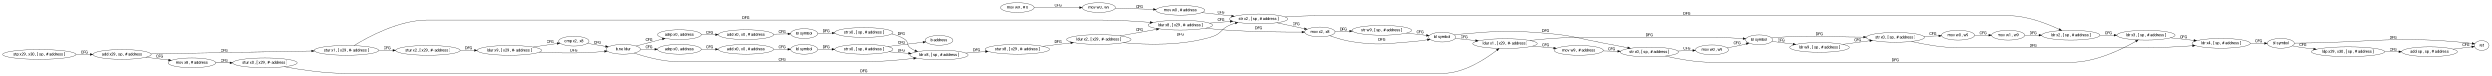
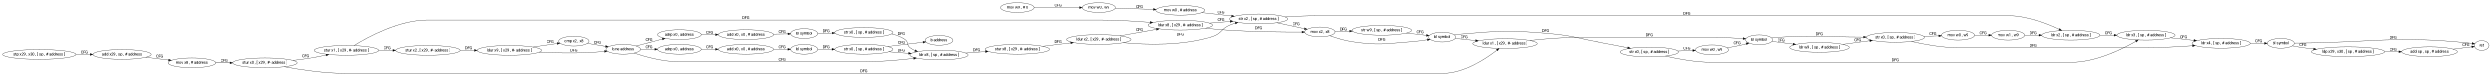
node "b.ne ldur": label "b.ne ldur" -> "b.ne address"
node "mov w9 , # address": removed
edge "add x29 , sp , # address" -> "stur x1 , [ x29 , #- address ]": now "stur x0 , [ x29 , #- address ]" -> "stur x1 , [ x29 , #- address ]"
